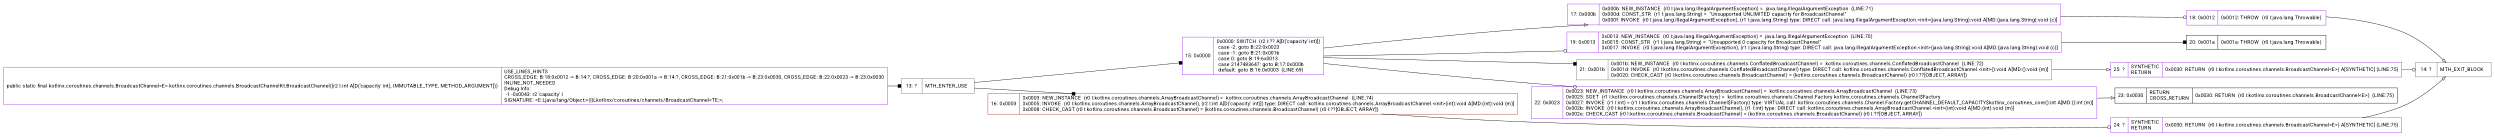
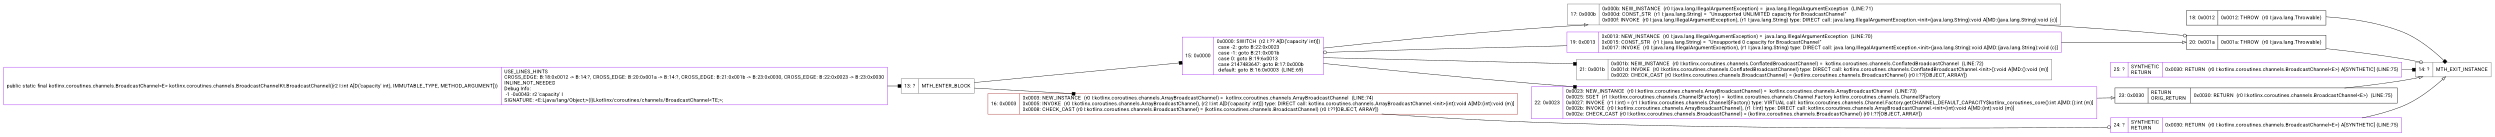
node "17: 0x000b": color purple -> gray40
edge "17: 0x000b" -> "18: 0x0012": now "17: 0x000b" -> "20: 0x001a"
node "18: 0x0012": color purple -> black
edge "18: 0x0012" -> "14: ?": arrowhead onormal -> box
edge "19: 0x0013" -> "20: 0x001a": arrowhead box -> onormal
edge "15: 0x0000" -> "19: 0x0013": reversed
edge "20: 0x001a" -> "14: ?": added
node "14: ?": text "MTH_EXIT_BLOCK" -> "MTH_EXIT_INSTANCE"
edge "21: 0x001b" -> "25: ?": removed
edge "25: ?" -> "14: ?": arrowhead odot -> box
edge "15: 0x0000" -> "22: 0x0023": arrowhead odot -> box
edge "23: 0x0030" -> "14: ?": added
node "13: ?": text "MTH_ENTER_USE" -> "MTH_ENTER_BLOCK"
node "23: 0x0030": text "CROSS_RETURN" -> "ORIG_RETURN"
